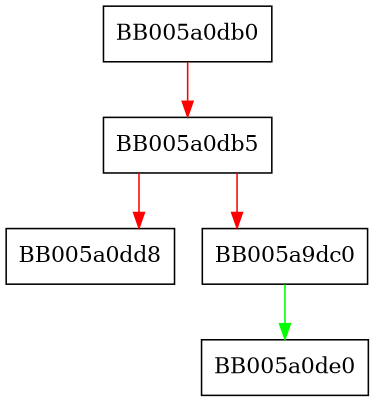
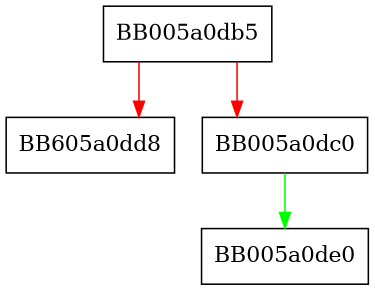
node "BB005a0db0": removed
node "BB005a0dd8": label "BB005a0dd8" -> "BB605a0dd8"
node "BB005a9dc0": label "BB005a9dc0" -> "BB005a0dc0"
